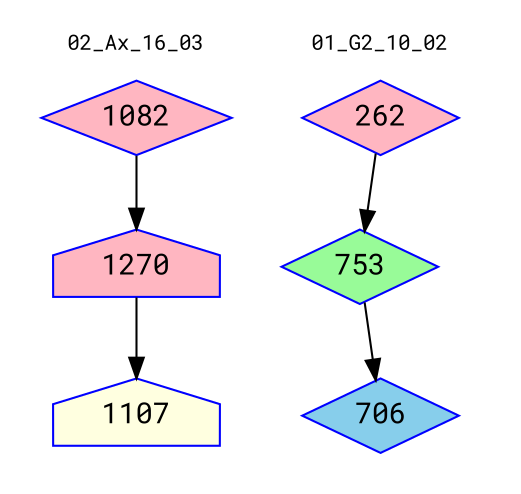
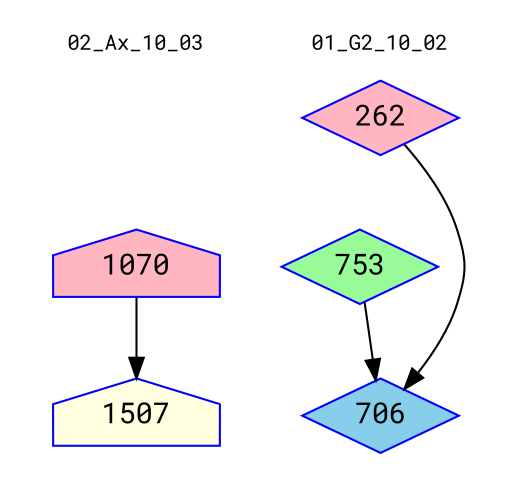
cluster "02_Ax_16_03": label "02_Ax_16_03" -> "02_Ax_10_03"
node "1082": removed
edge "262" -> "753": now "262" -> "706"
node "1270": label "1270" -> "1070"
node "1107": label "1107" -> "1507"
